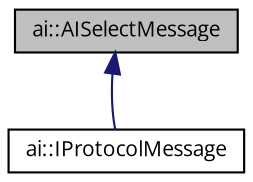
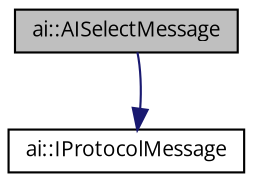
edge "ai::IProtocolMessage" -> "ai::AISelectMessage": reversed
